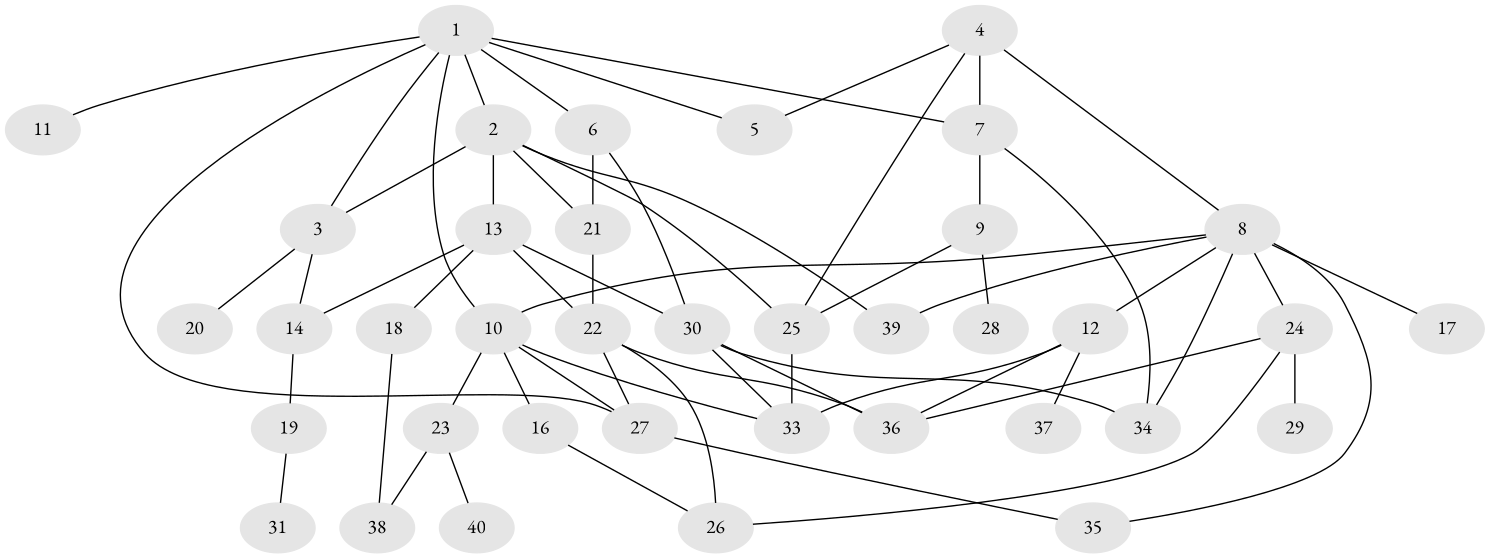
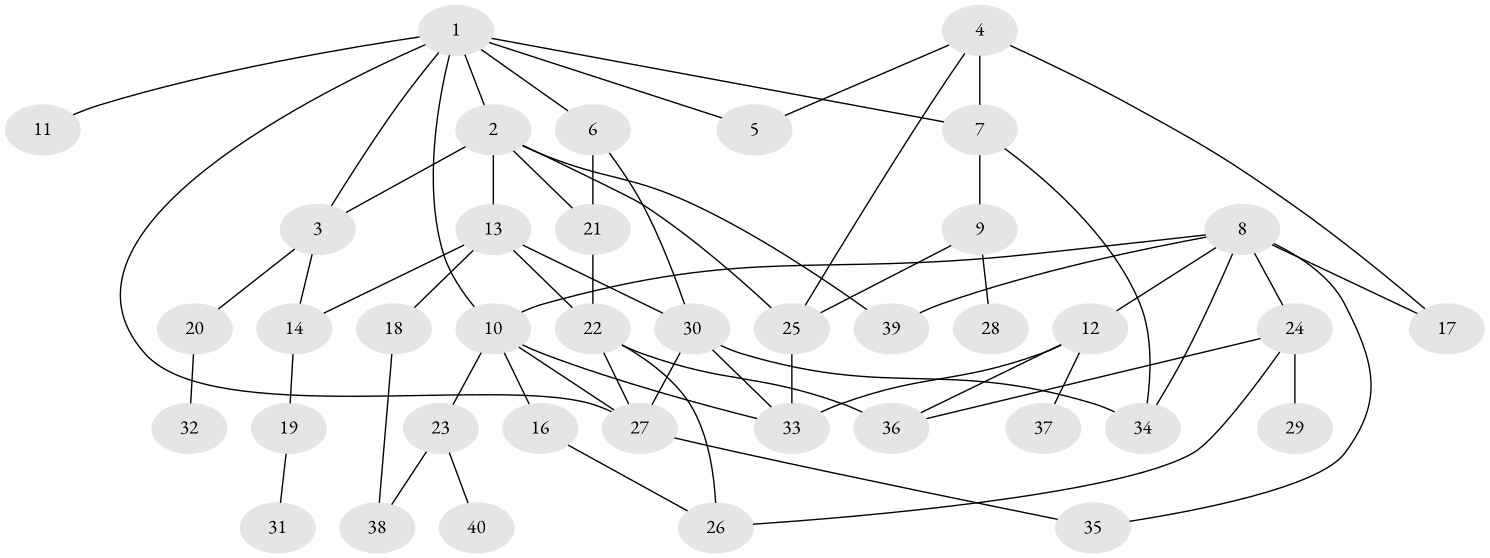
edge "4" -- "8": now "4" -- "17"
edge "30" -- "36": now "30" -- "27"
node "32": added
